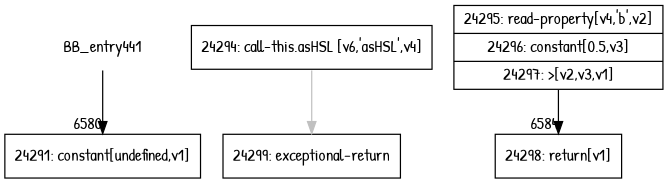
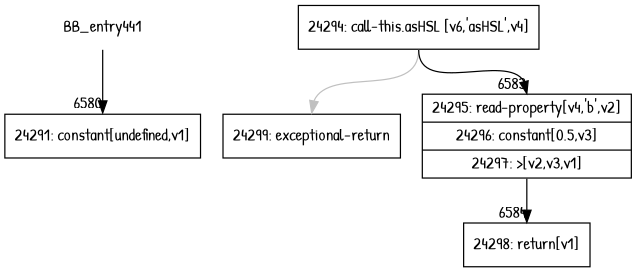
edge "24294: call-this.asHSL [v6,'asHSL',v4]" -> "24295: read-property[v4,'b',v2]": added
